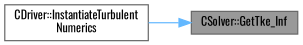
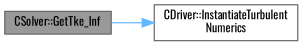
edge "CDriver::InstantiateTurbulent Numerics" -> "CSolver::GetTke_Inf": reversed
